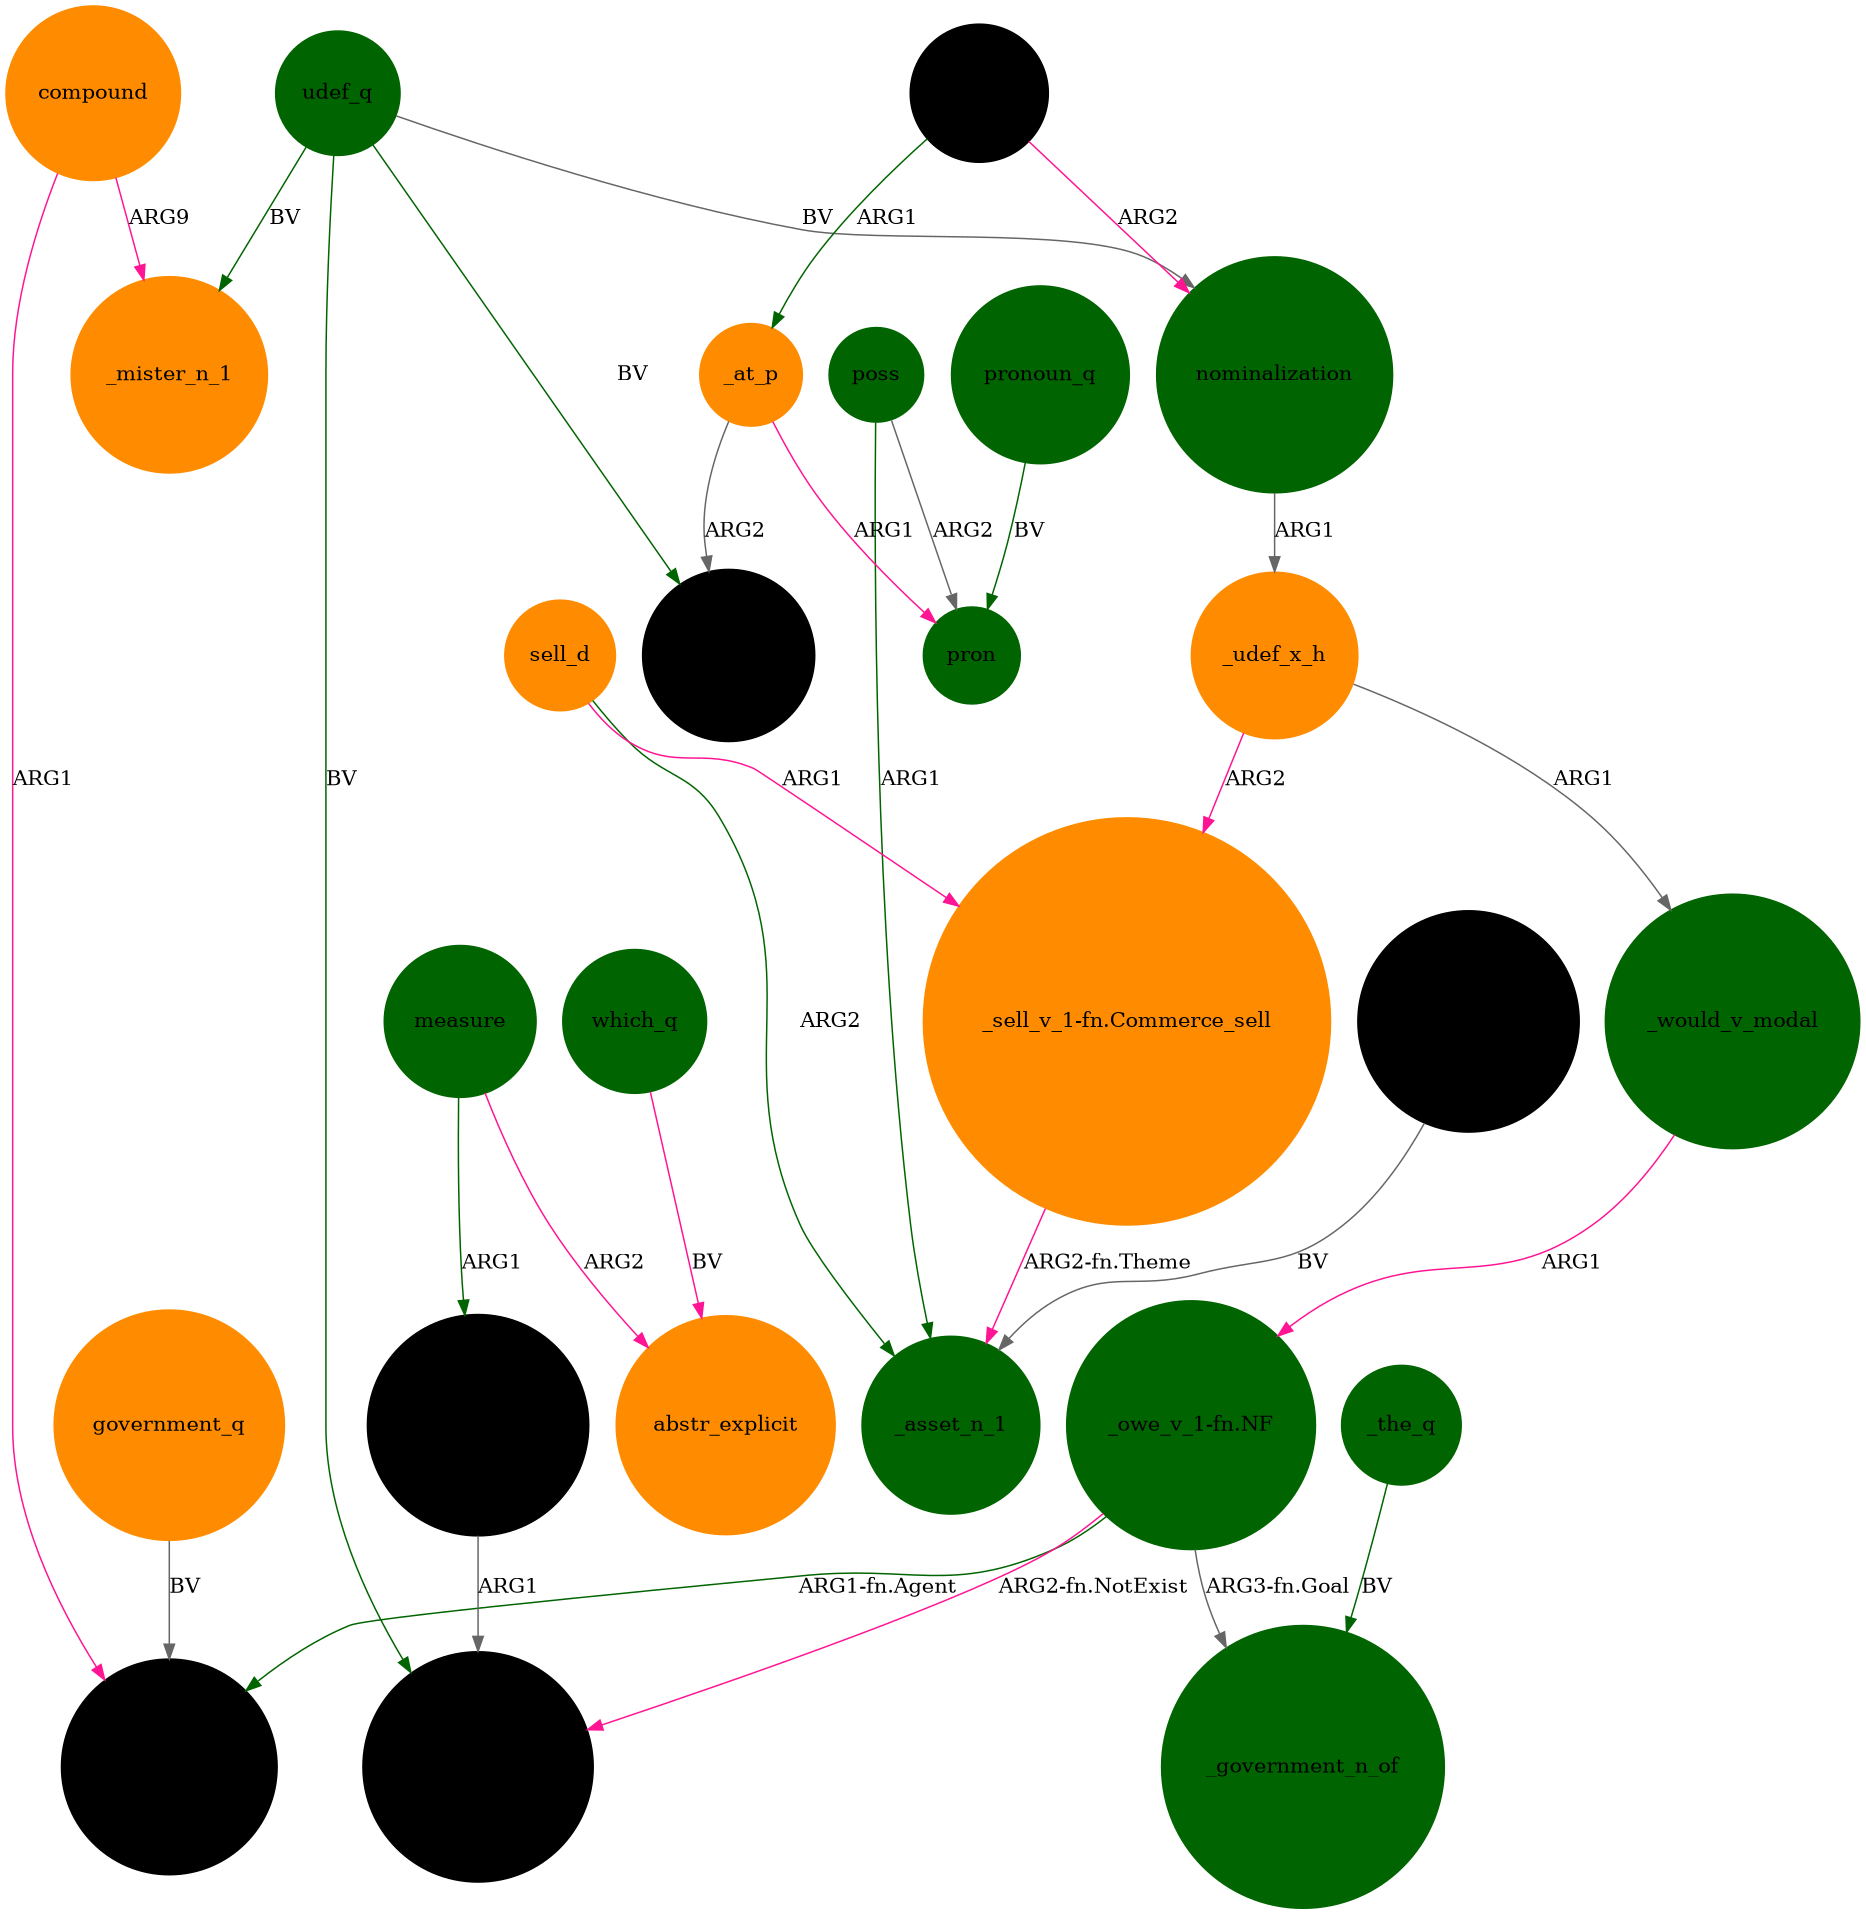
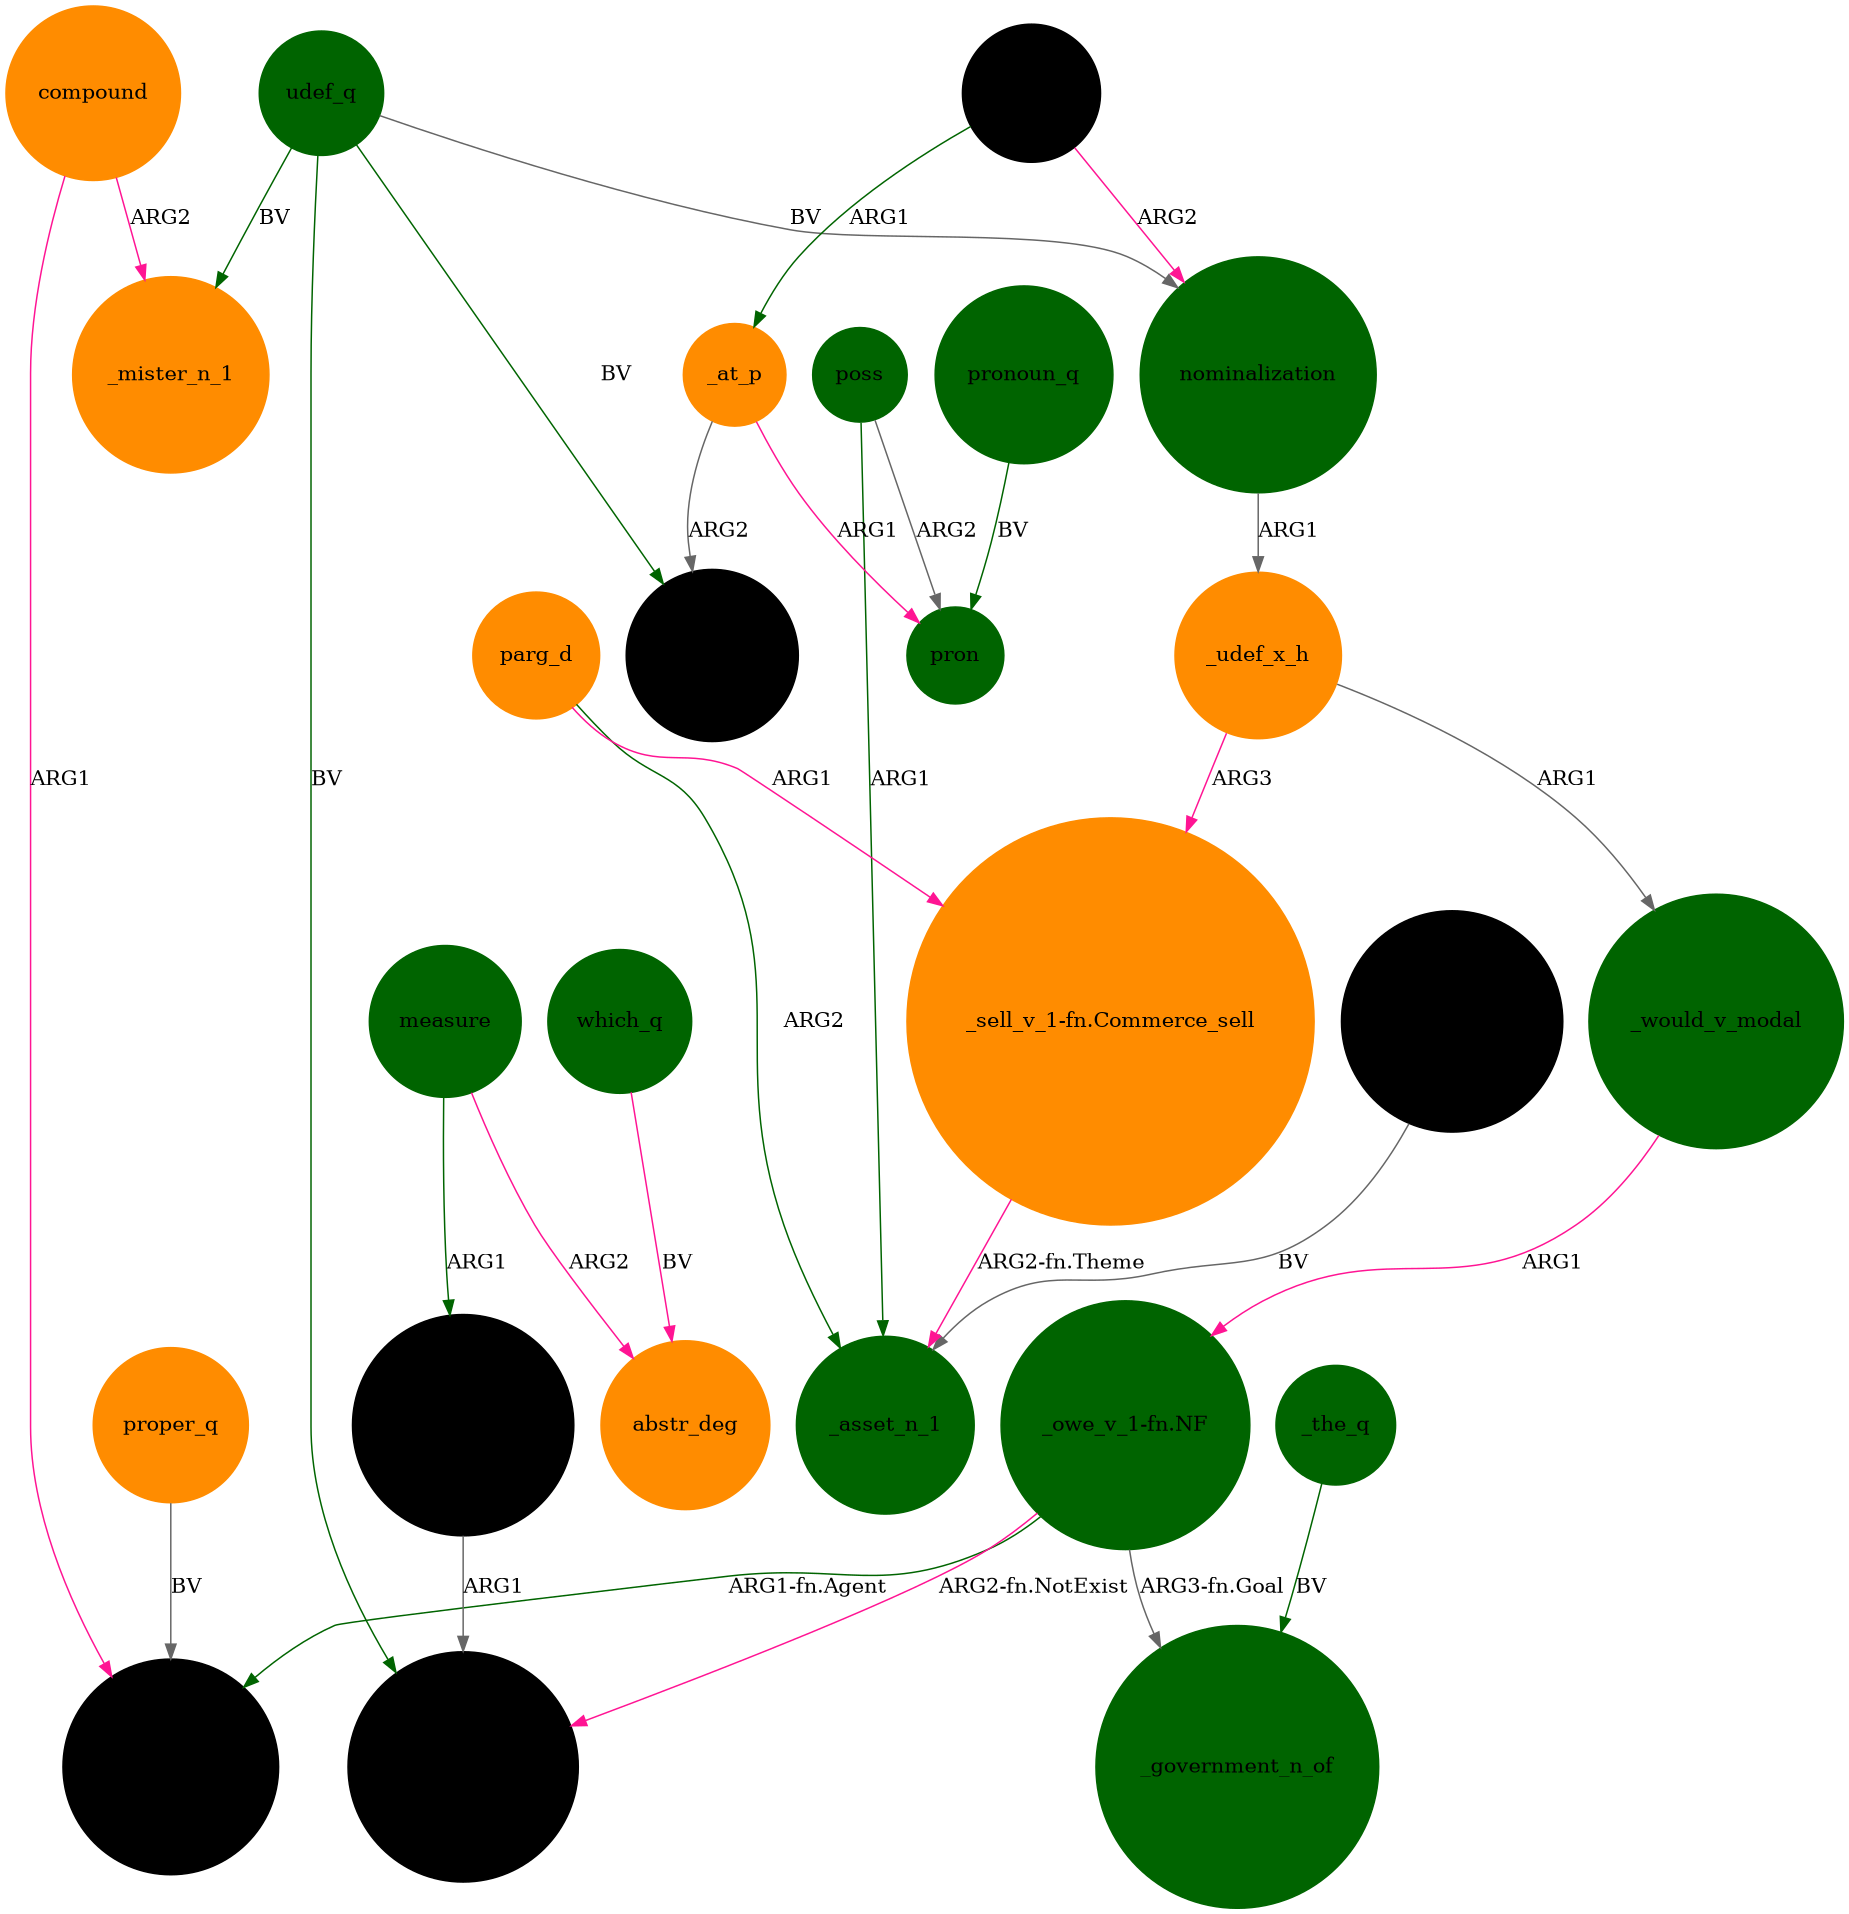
edge "compound" -> "_mister_n_1": label "ARG9" -> "ARG2"
node "sell_d": label "sell_d" -> "parg_d"
edge "_udef_x_h" -> "_sell_v_1-fn.Commerce_sell": label "ARG2" -> "ARG3"
node "government_q": label "government_q" -> "proper_q"
node "abstr_explicit": label "abstr_explicit" -> "abstr_deg"
